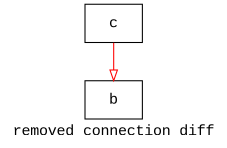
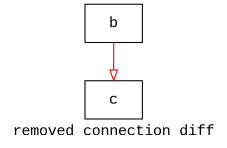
edge "c" -> "b": reversed
